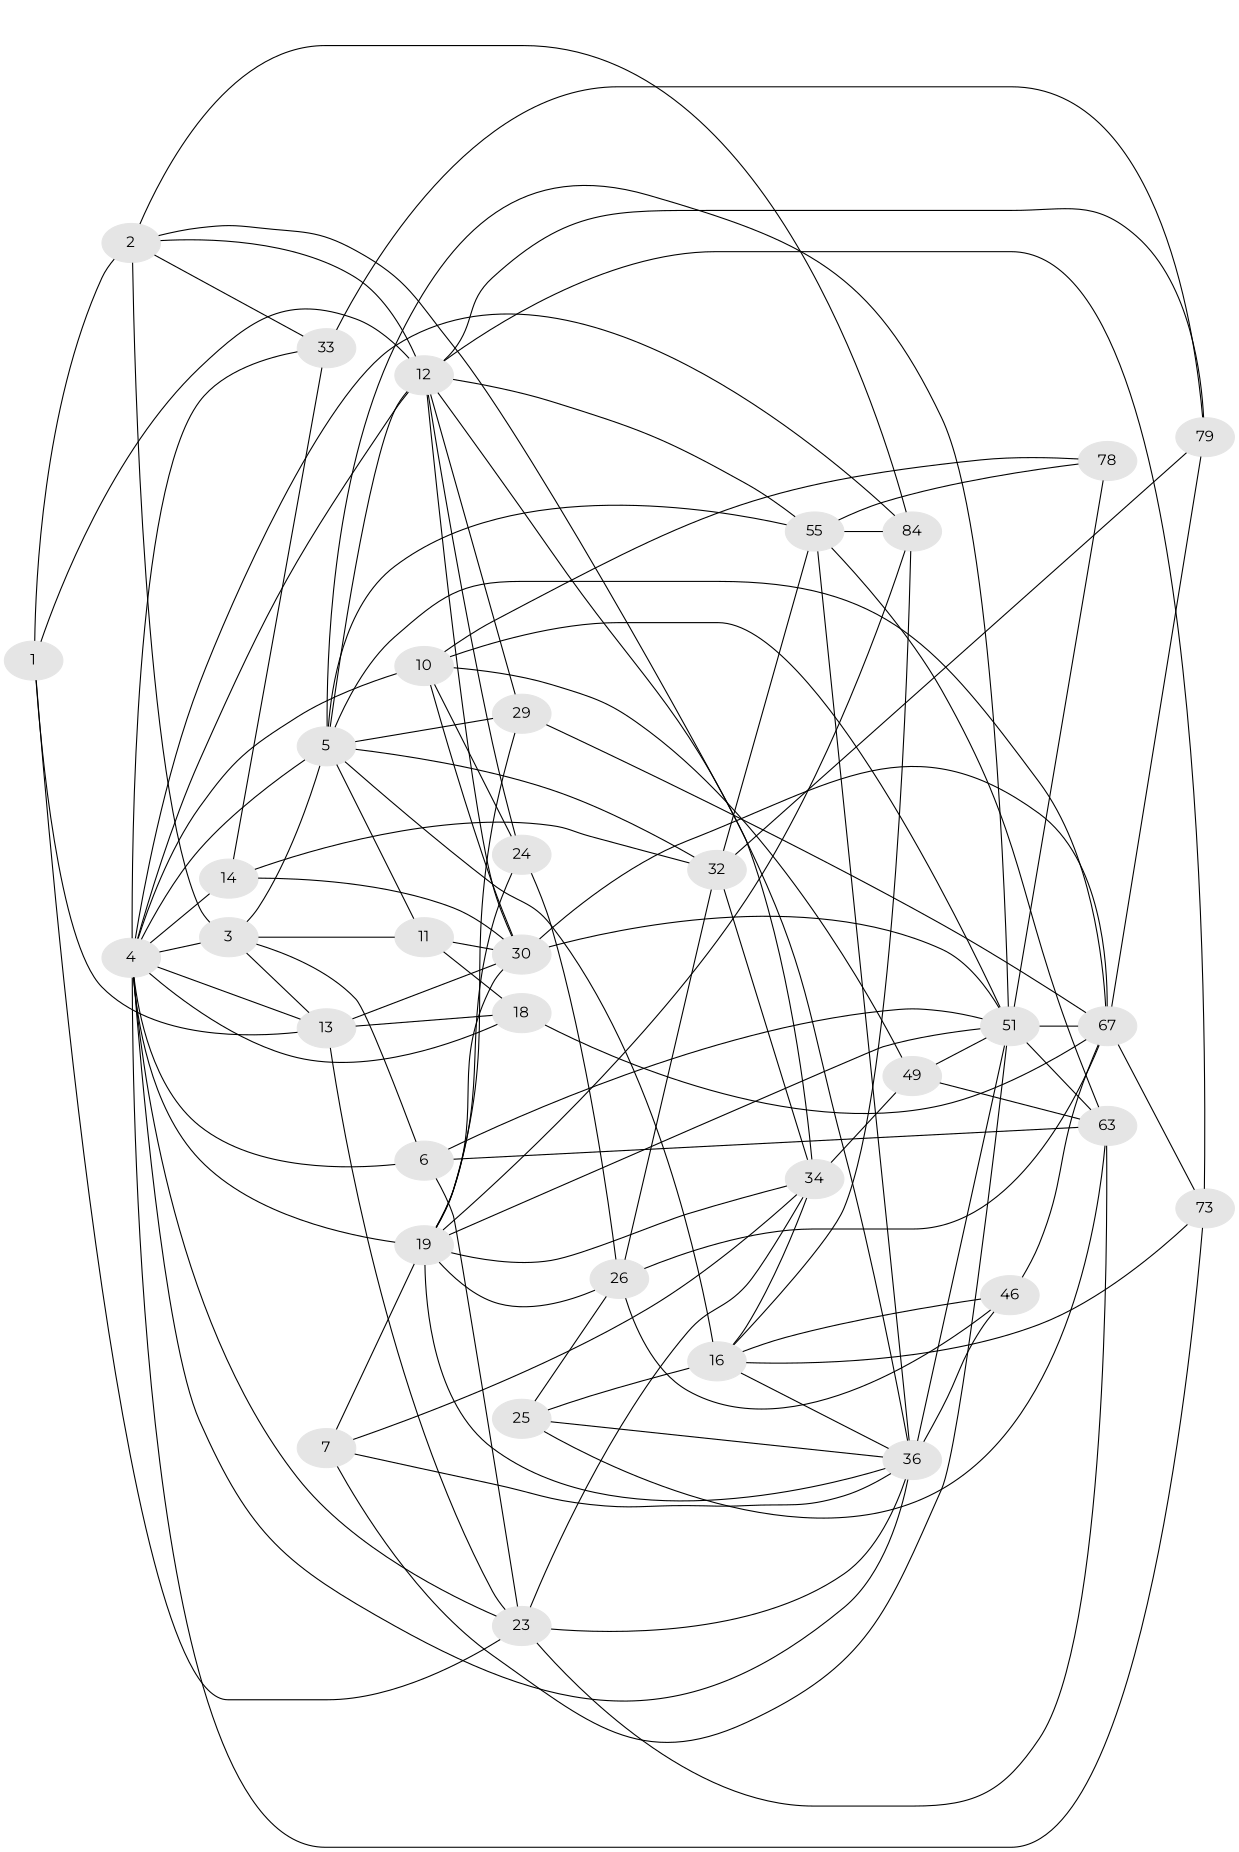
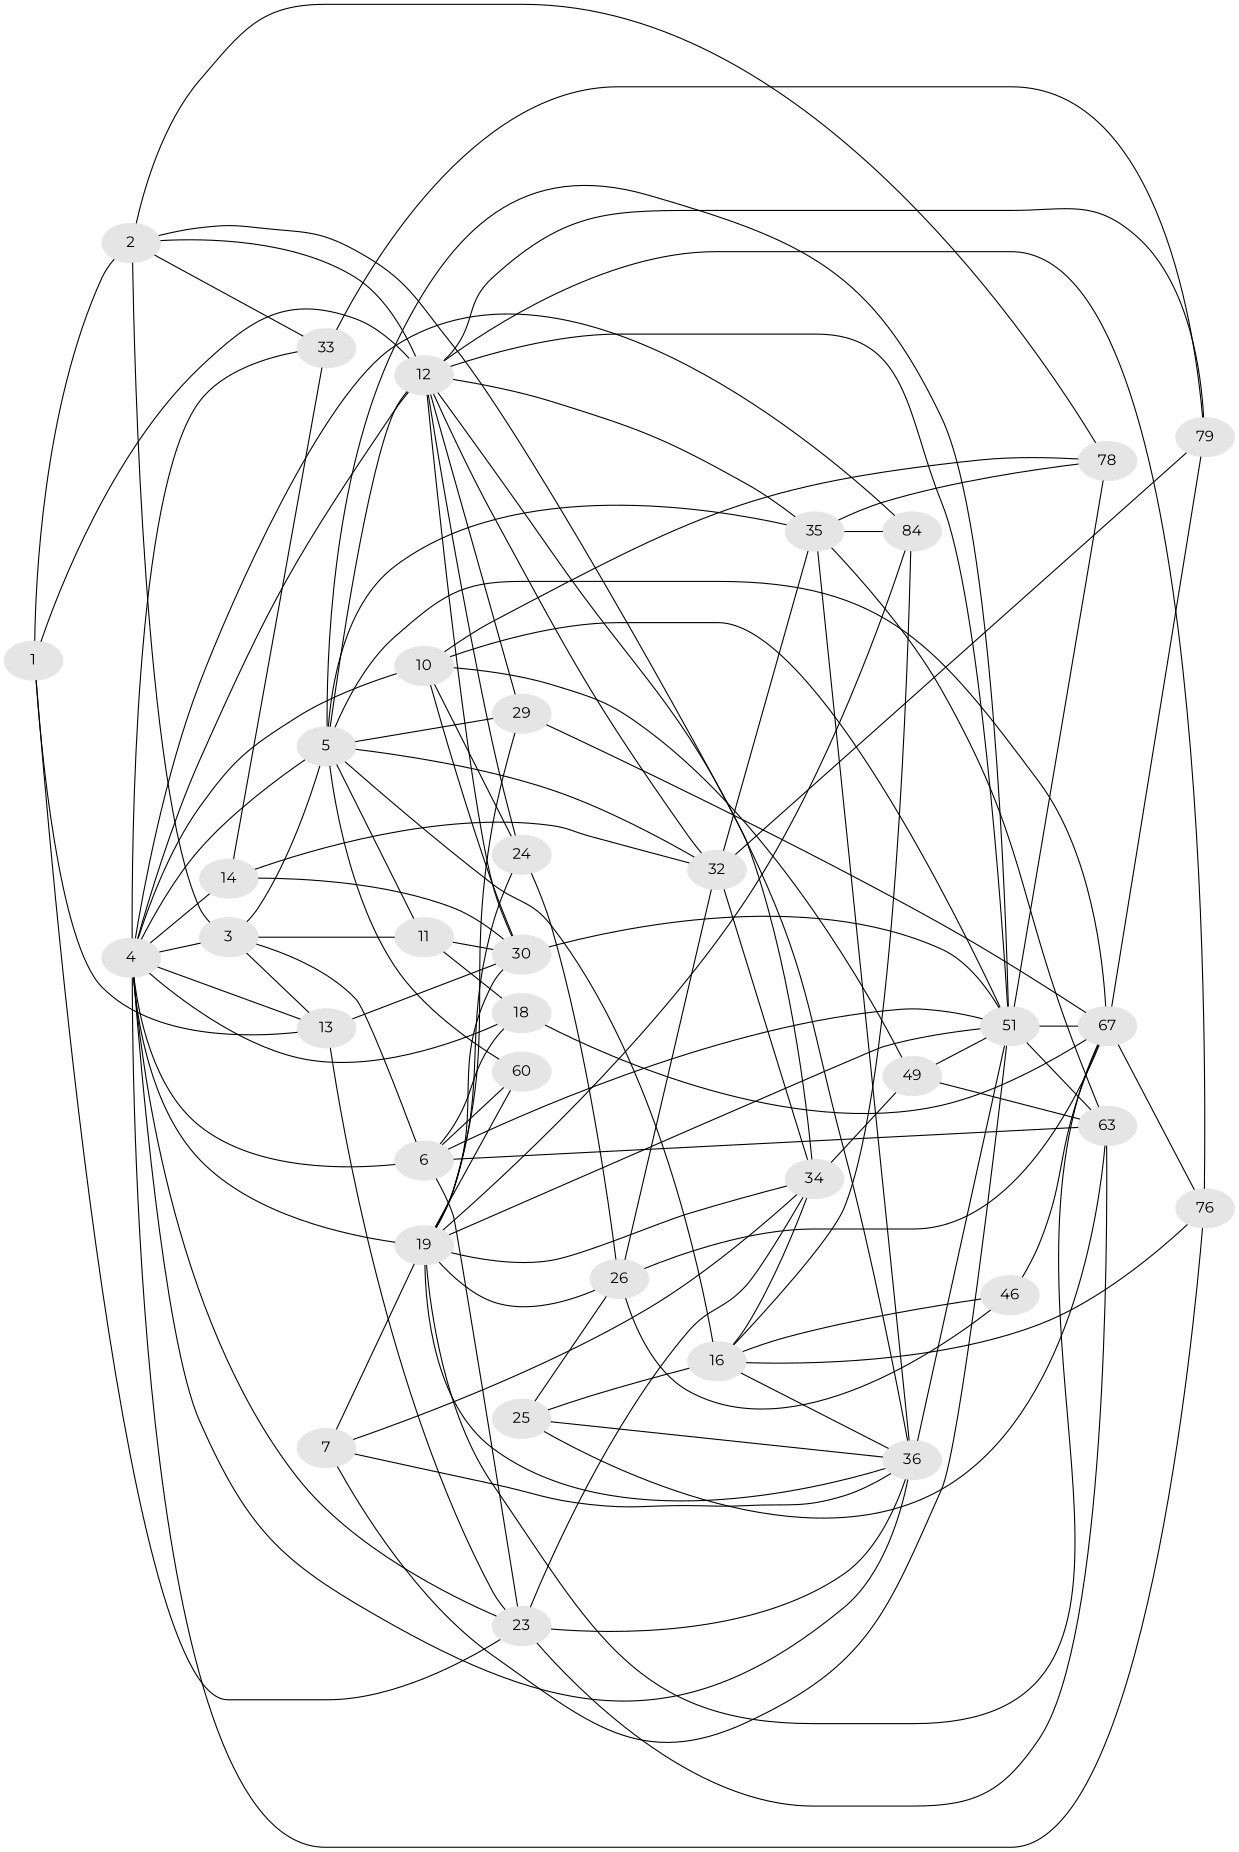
edge "2" -- "84": now "2" -- "78"
edge "12" -- "51": added
node "55": label "55" -> "35"
edge "12" -- "32": added
edge "30" -- "67": now "19" -- "67"
edge "18" -- "13": now "18" -- "6"
node "60": added
node "73": label "73" -> "76"
edge "46" -- "36": removed
